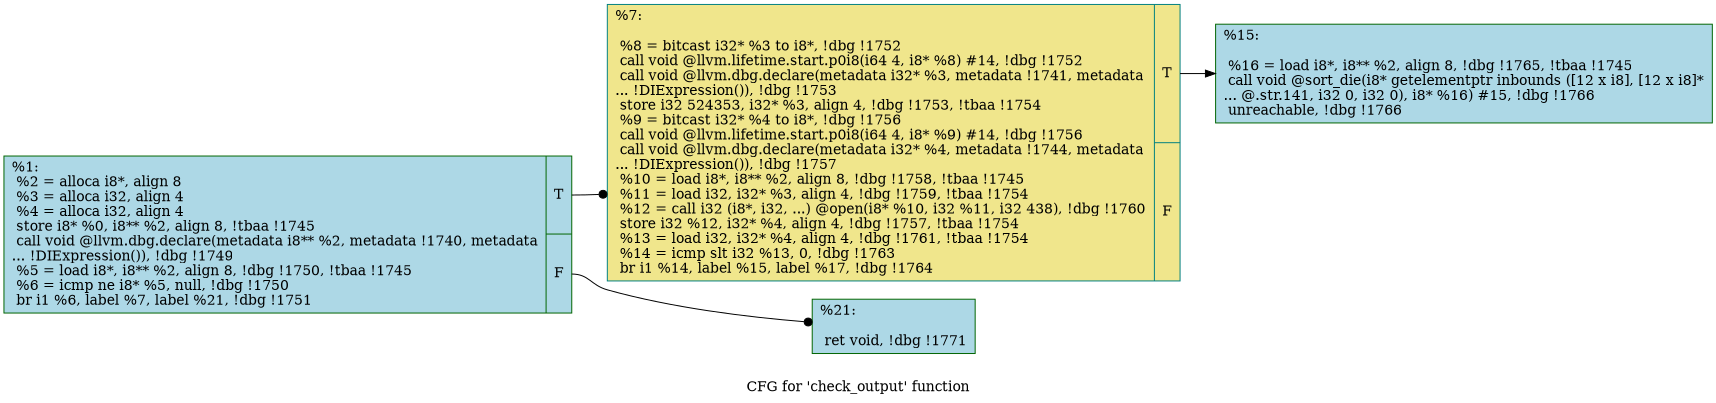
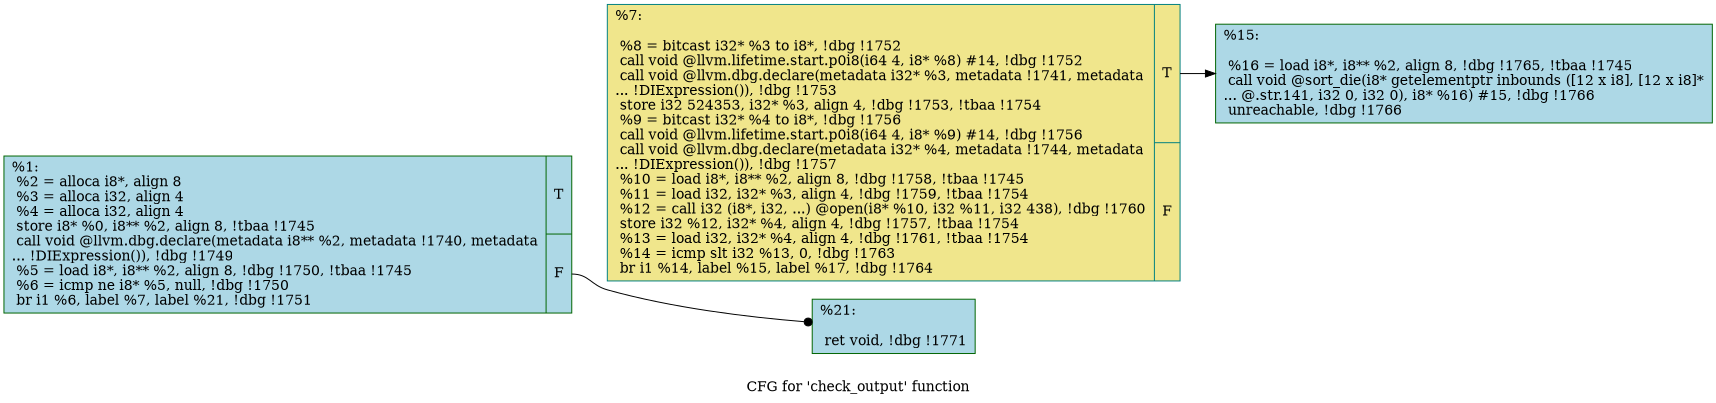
edge "%1:" -> "%7:": removed
